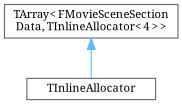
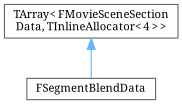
node "TInlineAllocator": label "TInlineAllocator" -> "FSegmentBlendData"
